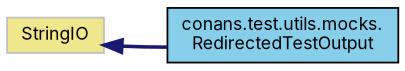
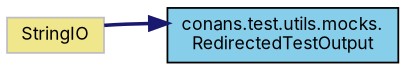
edge "conans.test.utils.mocks. RedirectedTestOutput" -> "StringIO": reversed
